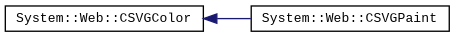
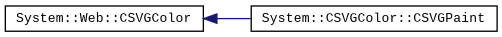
node "System::Web::CSVGPaint": label "System::Web::CSVGPaint" -> "System::CSVGColor::CSVGPaint"
